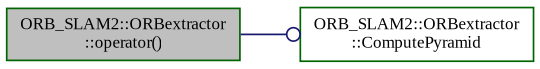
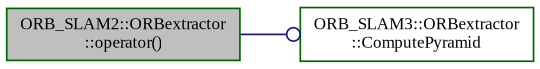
node "ORB_SLAM2::ORBextractor ::ComputePyramid": label "ORB_SLAM2::ORBextractor ::ComputePyramid" -> "ORB_SLAM3::ORBextractor ::ComputePyramid"
